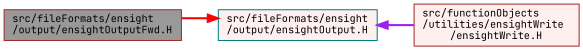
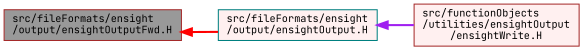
edge "src/fileFormats/ensight /output/ensightOutputFwd.H" -> "src/fileFormats/ensight /output/ensightOutput.H": reversed
node "src/functionObjects /utilities/ensightWrite /ensightWrite.H": label "src/functionObjects /utilities/ensightWrite /ensightWrite.H" -> "src/functionObjects /utilities/ensightOutput /ensightWrite.H"
